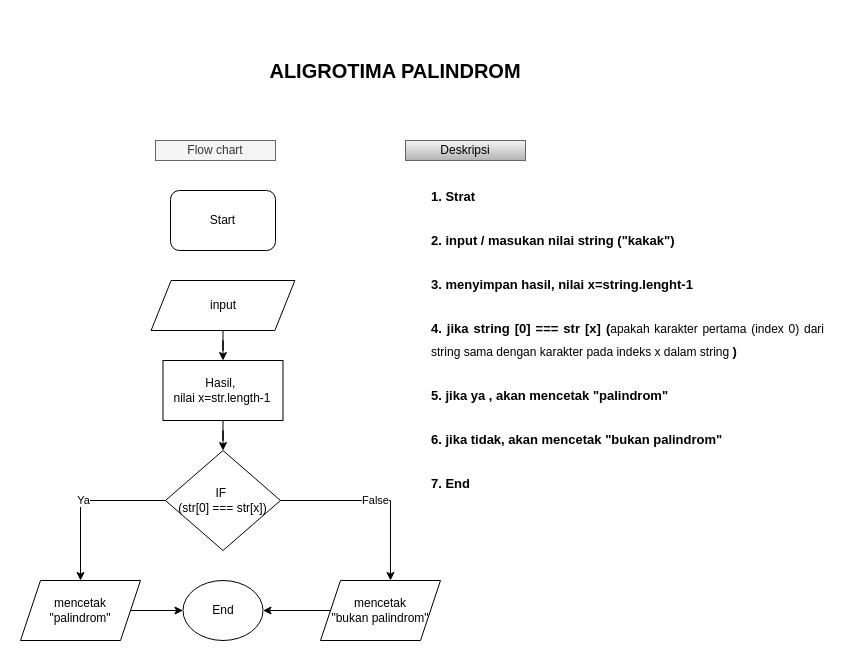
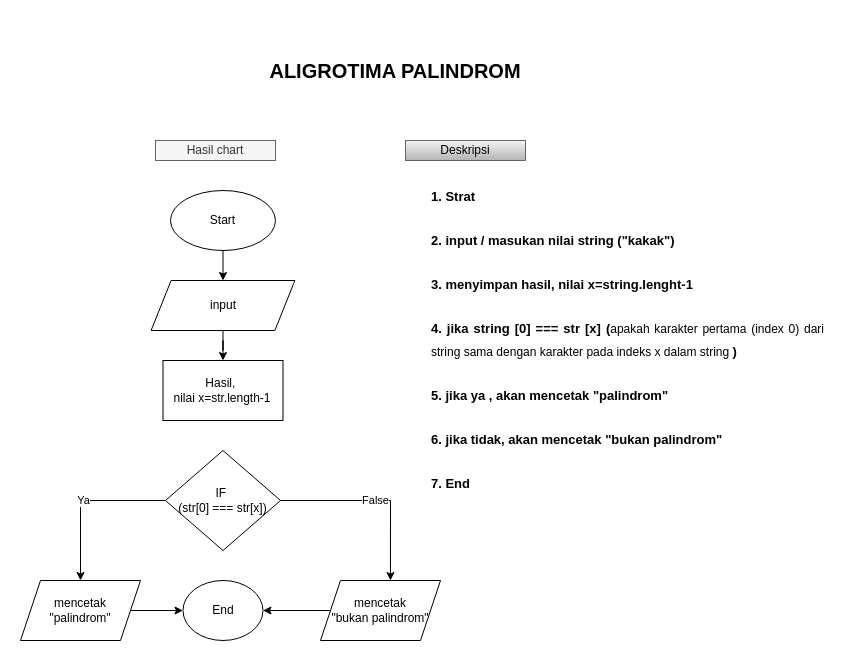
node "Flow chart": label "Flow chart" -> "Hasil chart"
node "Start": shape rounded rectangle -> ellipse
edge "Start" -> "input": added
edge "Hasil, nilai x=str.length-1" -> "IF (str[0] === str[x])": removed
